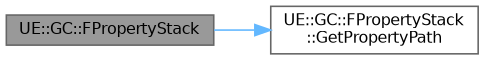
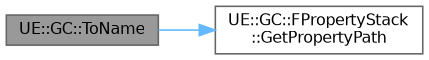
node "UE::GC::FPropertyStack": label "UE::GC::FPropertyStack" -> "UE::GC::ToName"
